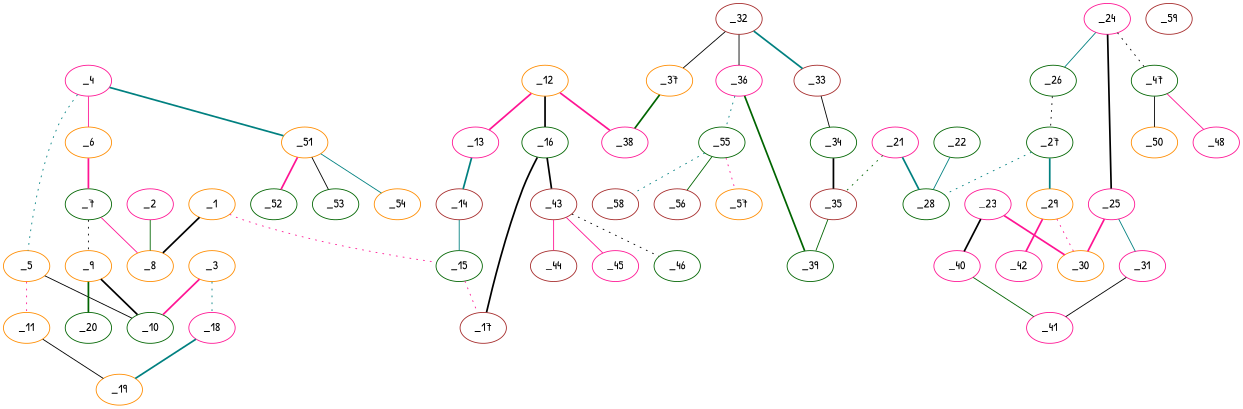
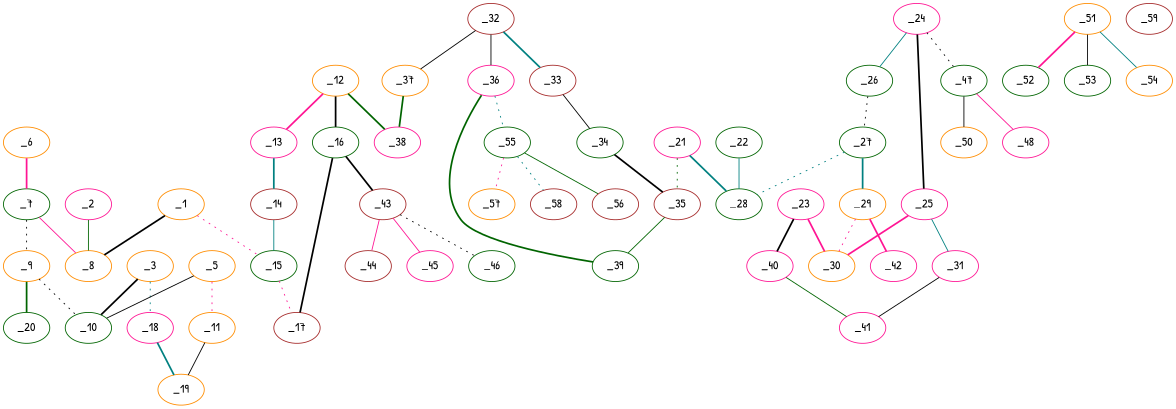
node "_4": removed
edge "_12" -- "_38": color deeppink -> darkgreen
edge "_9" -- "_10": style bold -> dotted
edge "_3" -- "_10": color deeppink -> black
